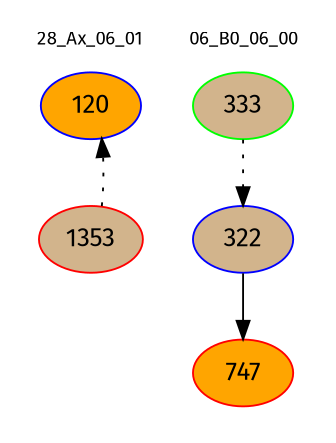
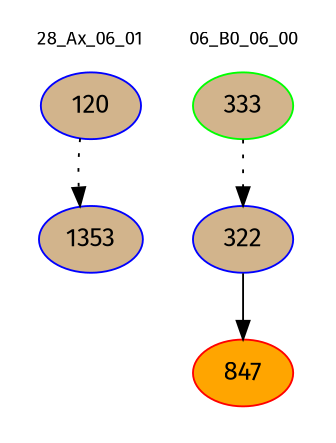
node "120": fillcolor orange -> tan
edge "1353" -> "120": reversed
node "1353": color red -> blue
node "747": label "747" -> "847"
